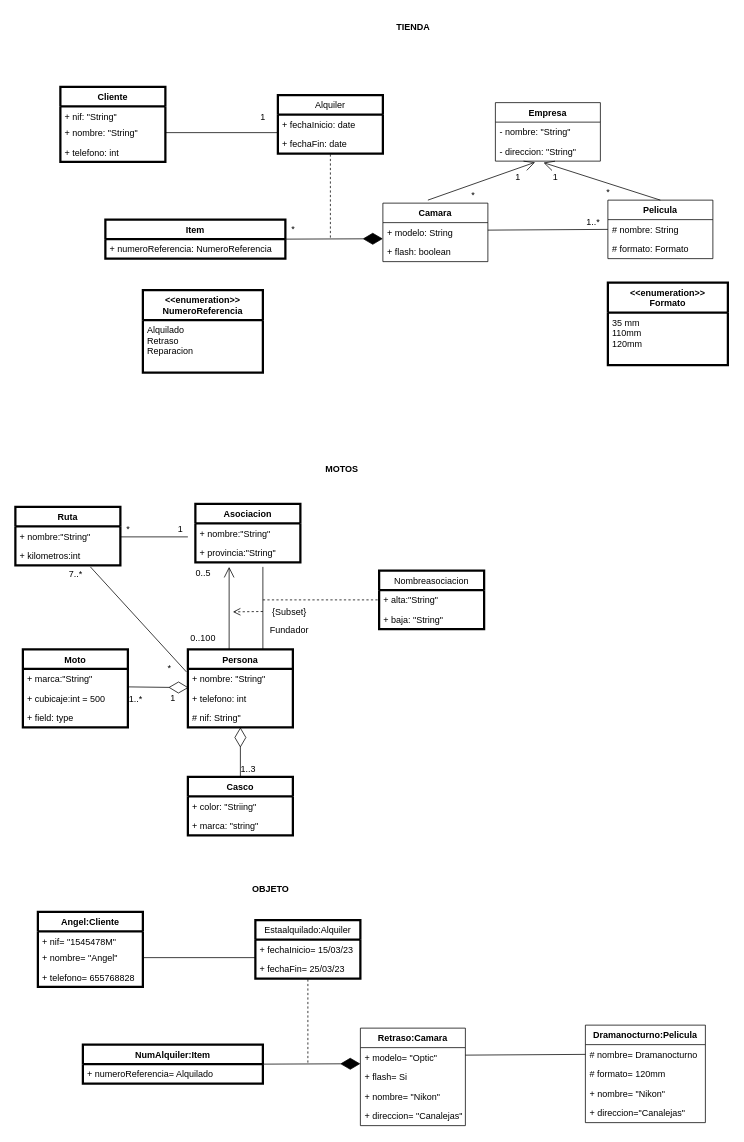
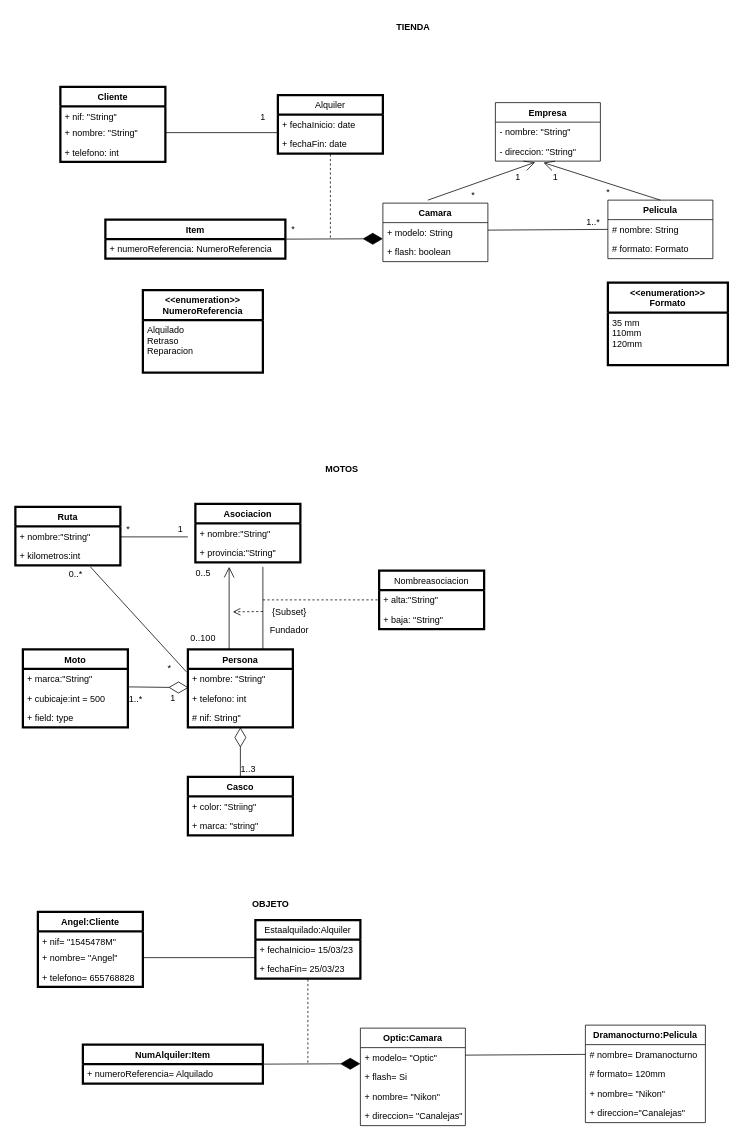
node "7..*": label "7..*" -> "0..*"
node "OBJETO": moved (270, 889) -> (270, 904)
node "Retraso:Camara": label "Retraso:Camara" -> "Optic:Camara"
